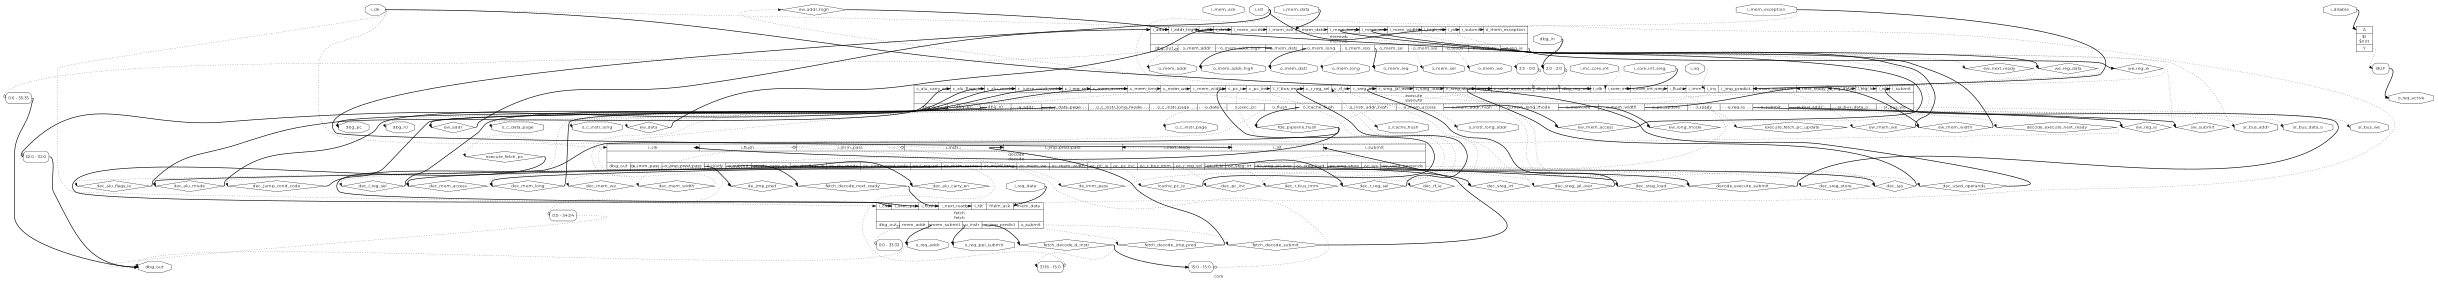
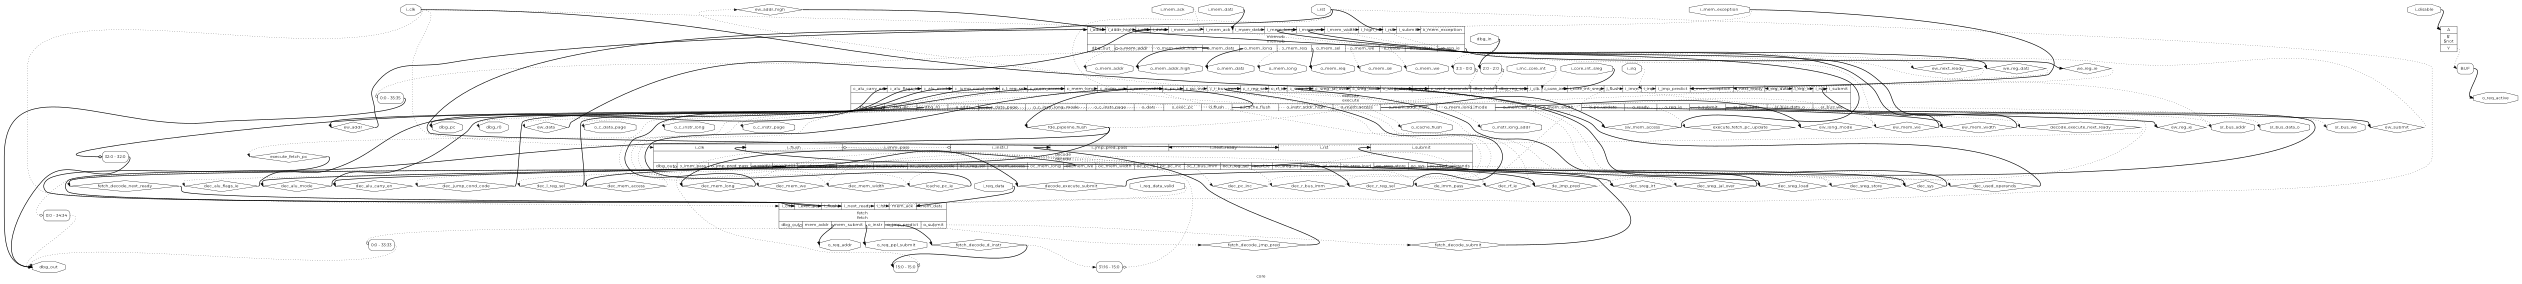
edge "de_jmp_pred" -> "c_alu_carry_en": added
node "i_req_data_valid": added
